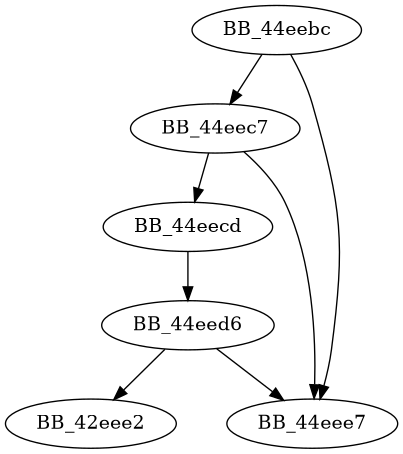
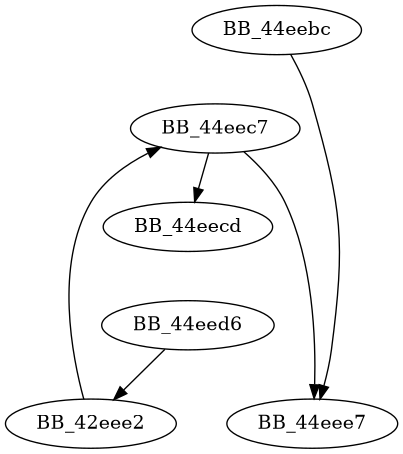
edge "BB_44eebc" -> "BB_44eec7": now "BB_42eee2" -> "BB_44eec7"
edge "BB_44eecd" -> "BB_44eed6": removed
edge "BB_44eed6" -> "BB_44eee7": removed
